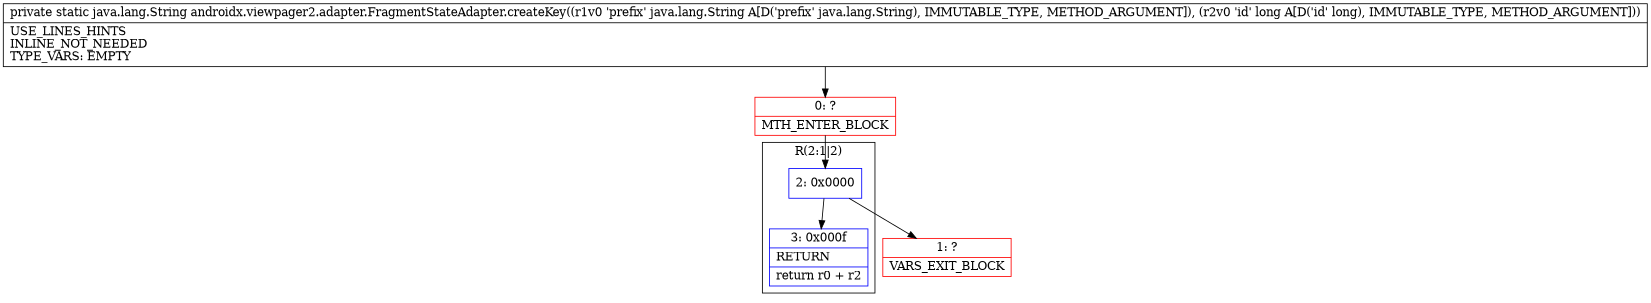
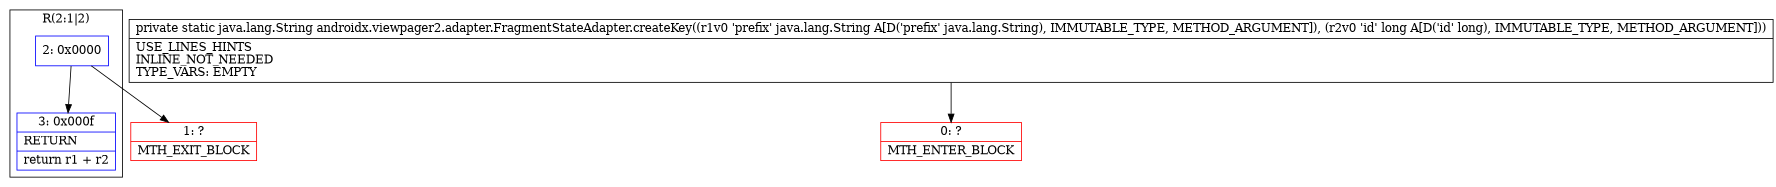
edge "0: ?" -> "2: 0x0000": removed
node "1: ?": text "VARS_EXIT_BLOCK" -> "MTH_EXIT_BLOCK"
node "3: 0x000f": text "return r0 + r2" -> "return r1 + r2"
